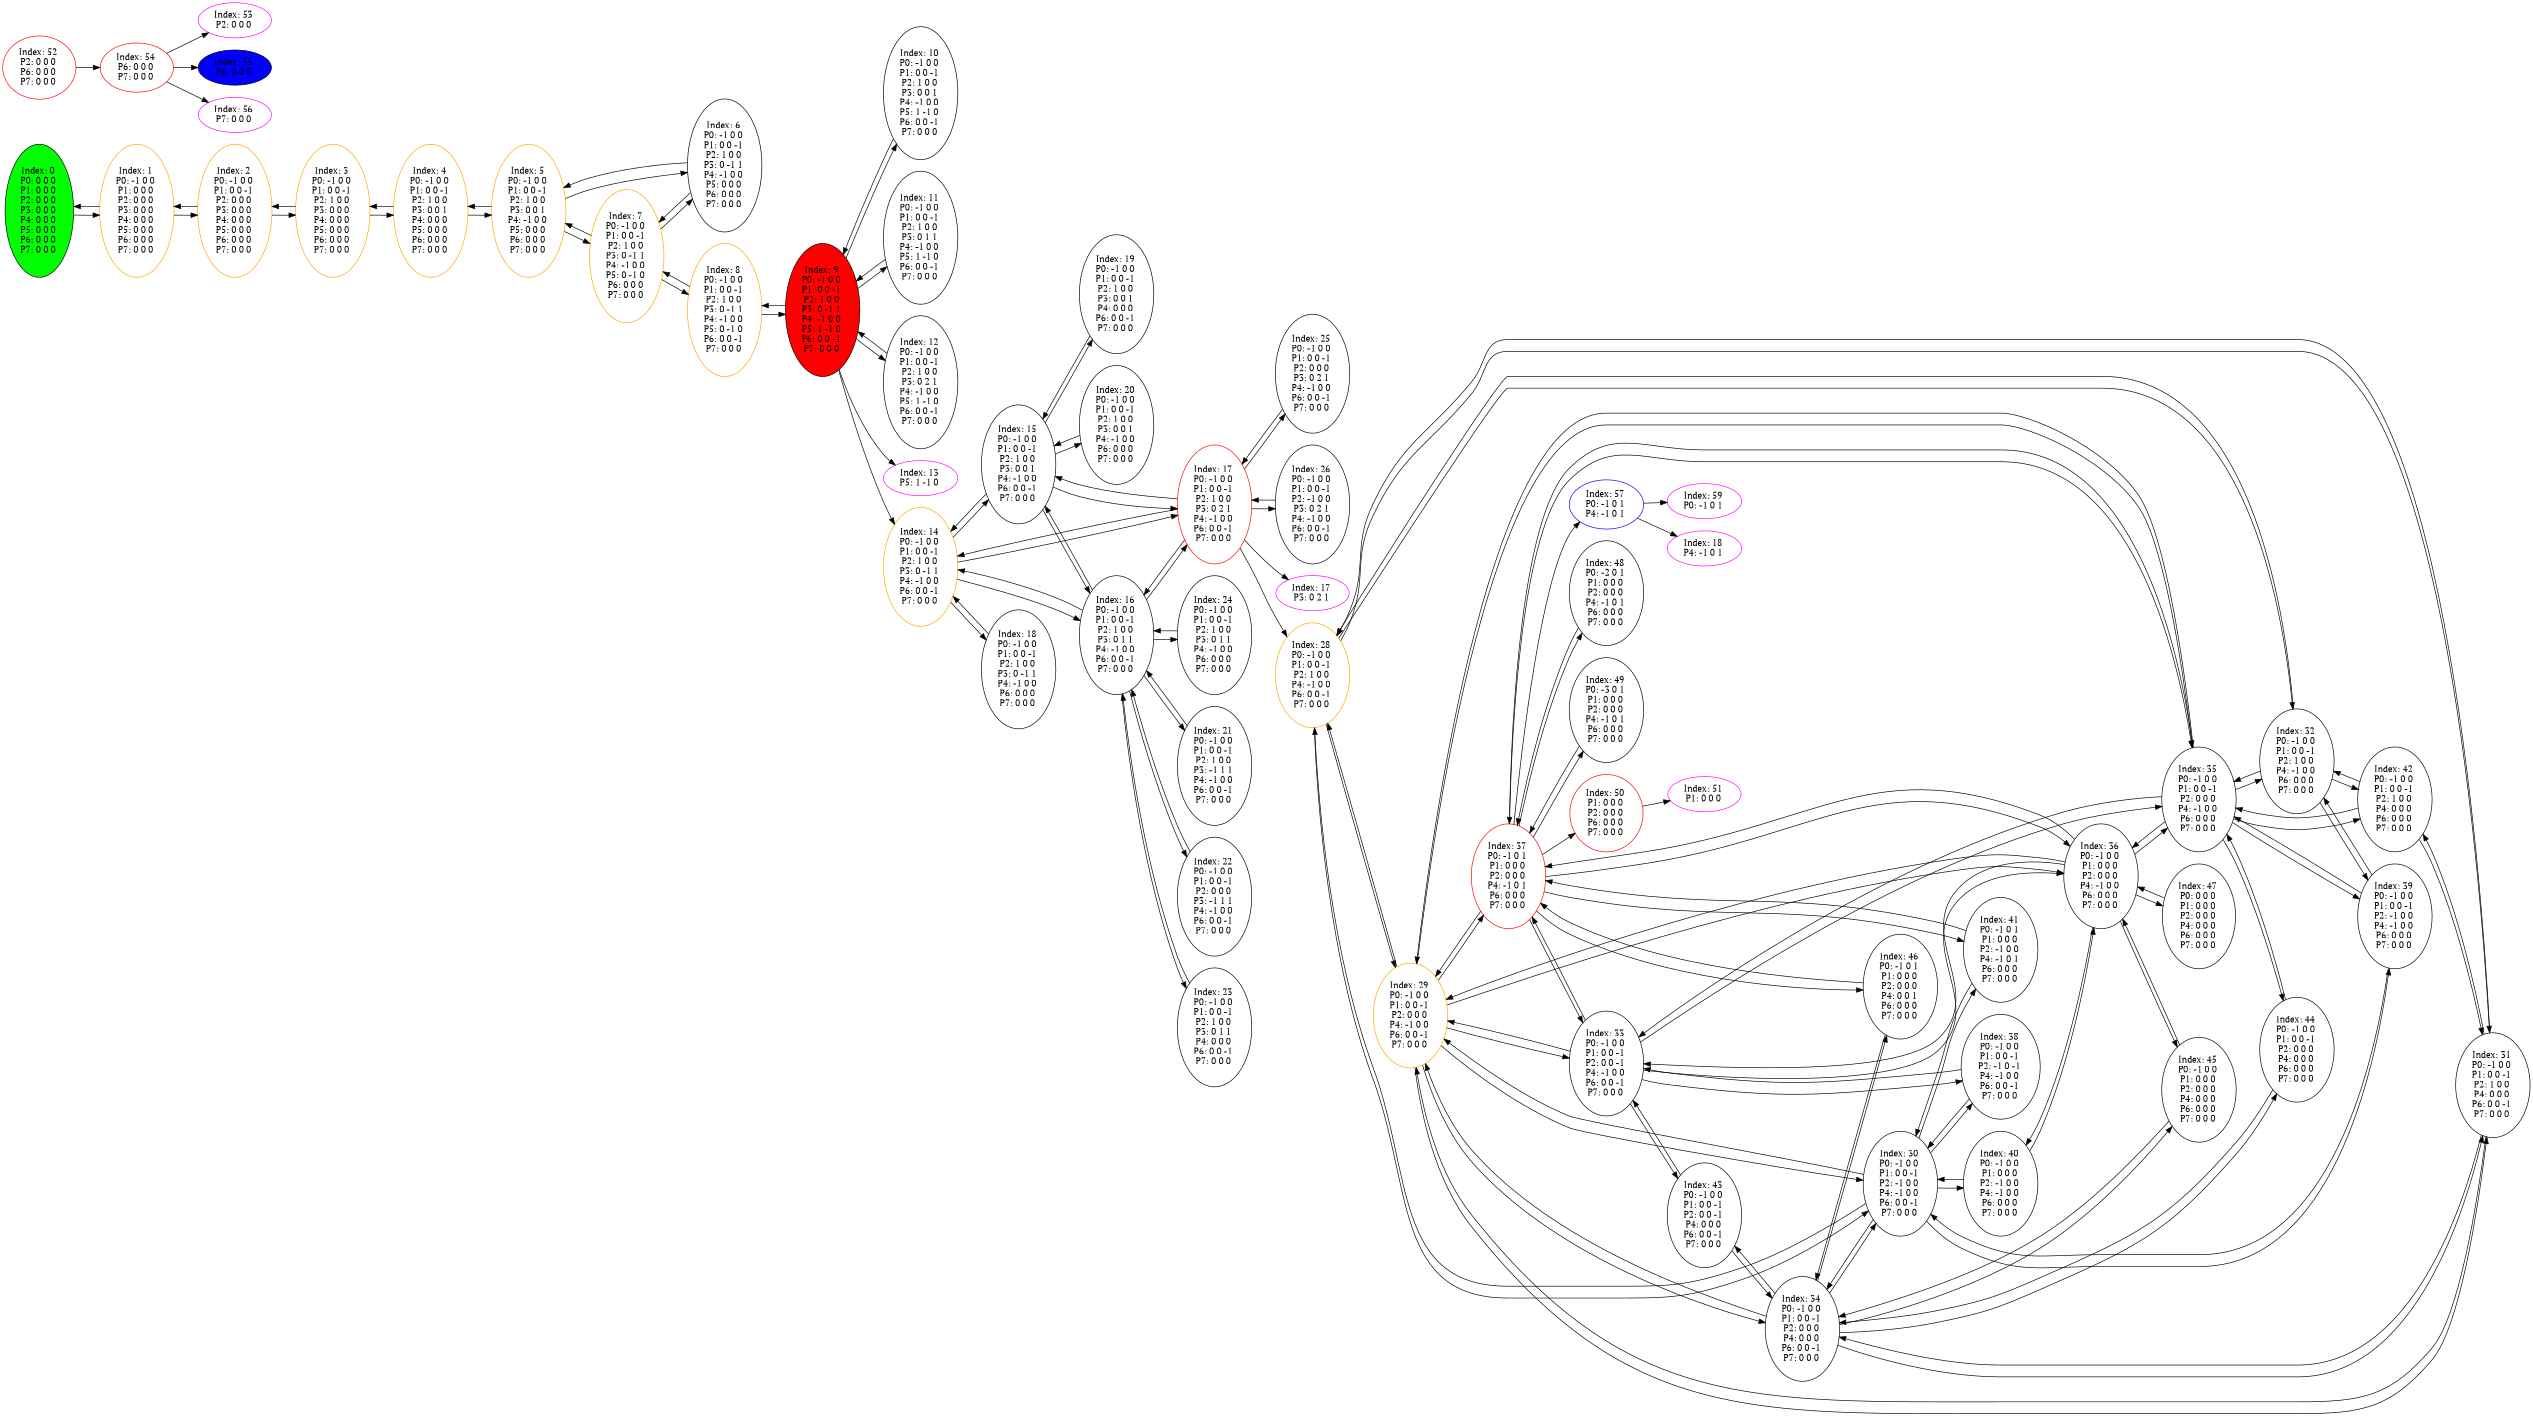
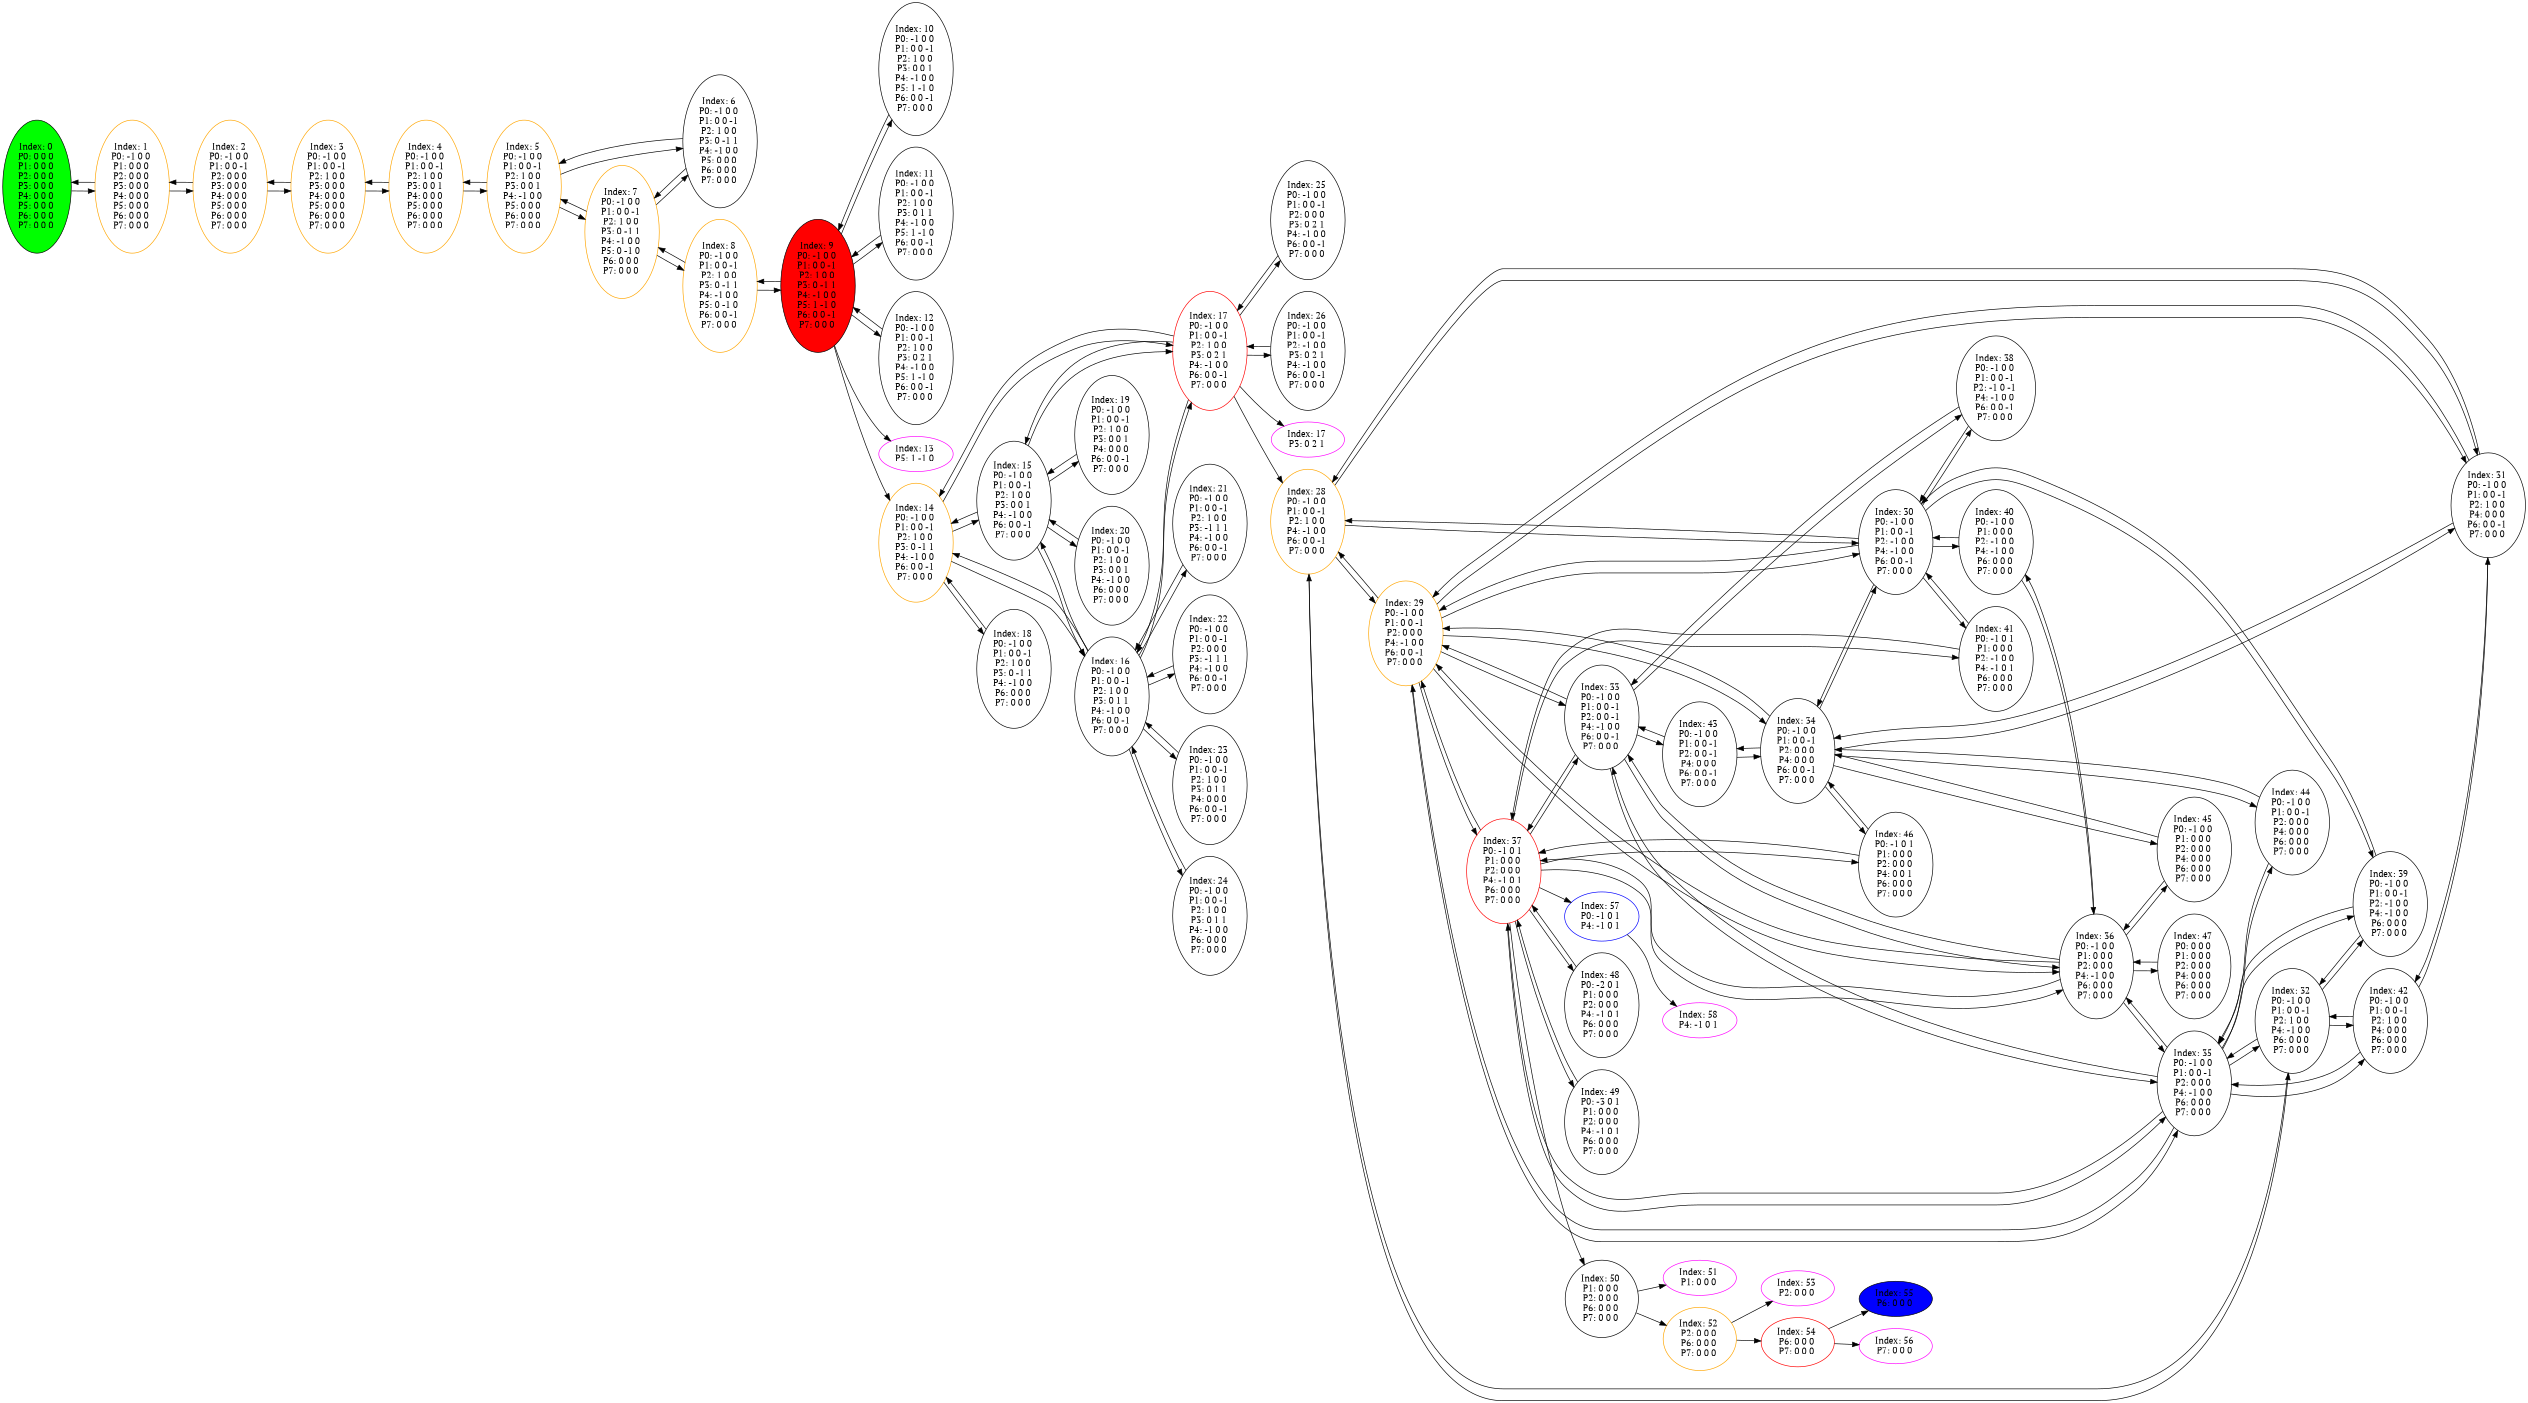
edge "Index: 54 P6: 0 0 0 P7: 0 0 0" -> "Index: 53 P2: 0 0 0": now "Index: 52 P2: 0 0 0 P6: 0 0 0 P7: 0 0 0" -> "Index: 53 P2: 0 0 0"
node "Index: 52 P2: 0 0 0 P6: 0 0 0 P7: 0 0 0": color red -> orange
node "Index: 59 P0: -1 0 1": removed
node "Index: 18 P4: -1 0 1": label "Index: 18 P4: -1 0 1" -> "Index: 58 P4: -1 0 1"
node "Index: 50 P1: 0 0 0 P2: 0 0 0 P6: 0 0 0 P7: 0 0 0": color red -> black
edge "Index: 50 P1: 0 0 0 P2: 0 0 0 P6: 0 0 0 P7: 0 0 0" -> "Index: 52 P2: 0 0 0 P6: 0 0 0 P7: 0 0 0": added
